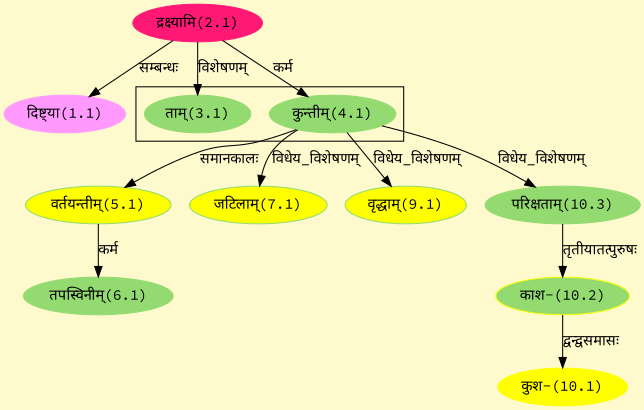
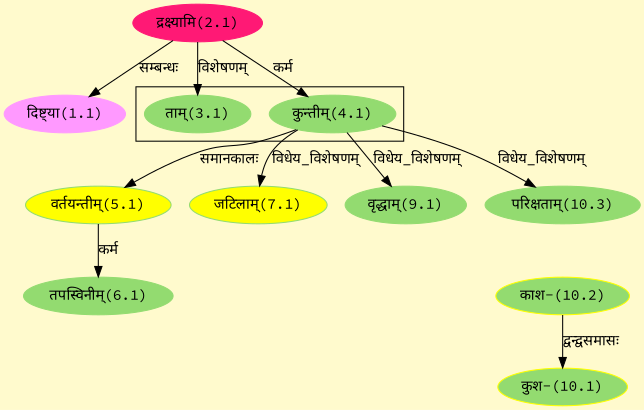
node "वृद्धाम्(9.1)": fillcolor #ffff00 -> #93db70
edge "परिक्षताम्(10.3)" -> "काश-(10.2)": removed, label "तृतीयातत्पुरुषः"
node "कुश-(10.1)": fillcolor #ffff00 -> #93db70
